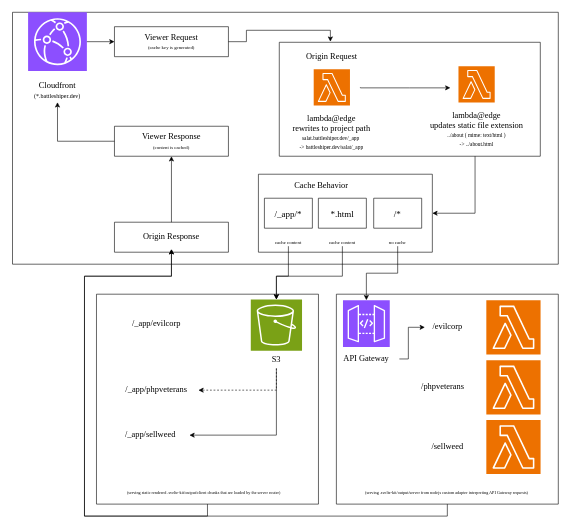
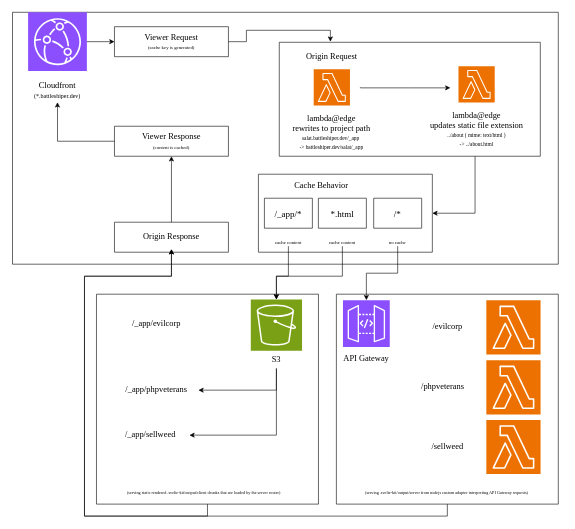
edge "API Gateway" -> "/evilcorp": removed
edge "S3" -> "/_app/phpveterans": style dashed -> solid
